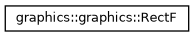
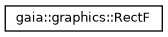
node "graphics::graphics::RectF": label "graphics::graphics::RectF" -> "gaia::graphics::RectF"
